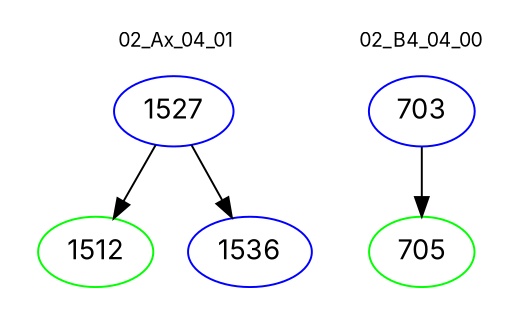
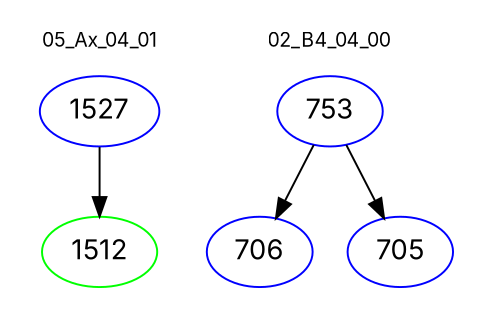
cluster "02_Ax_04_01": label "02_Ax_04_01" -> "05_Ax_04_01"
node "703": label "703" -> "753"
node "1536": removed
node "706": added
node "705": color green -> blue
